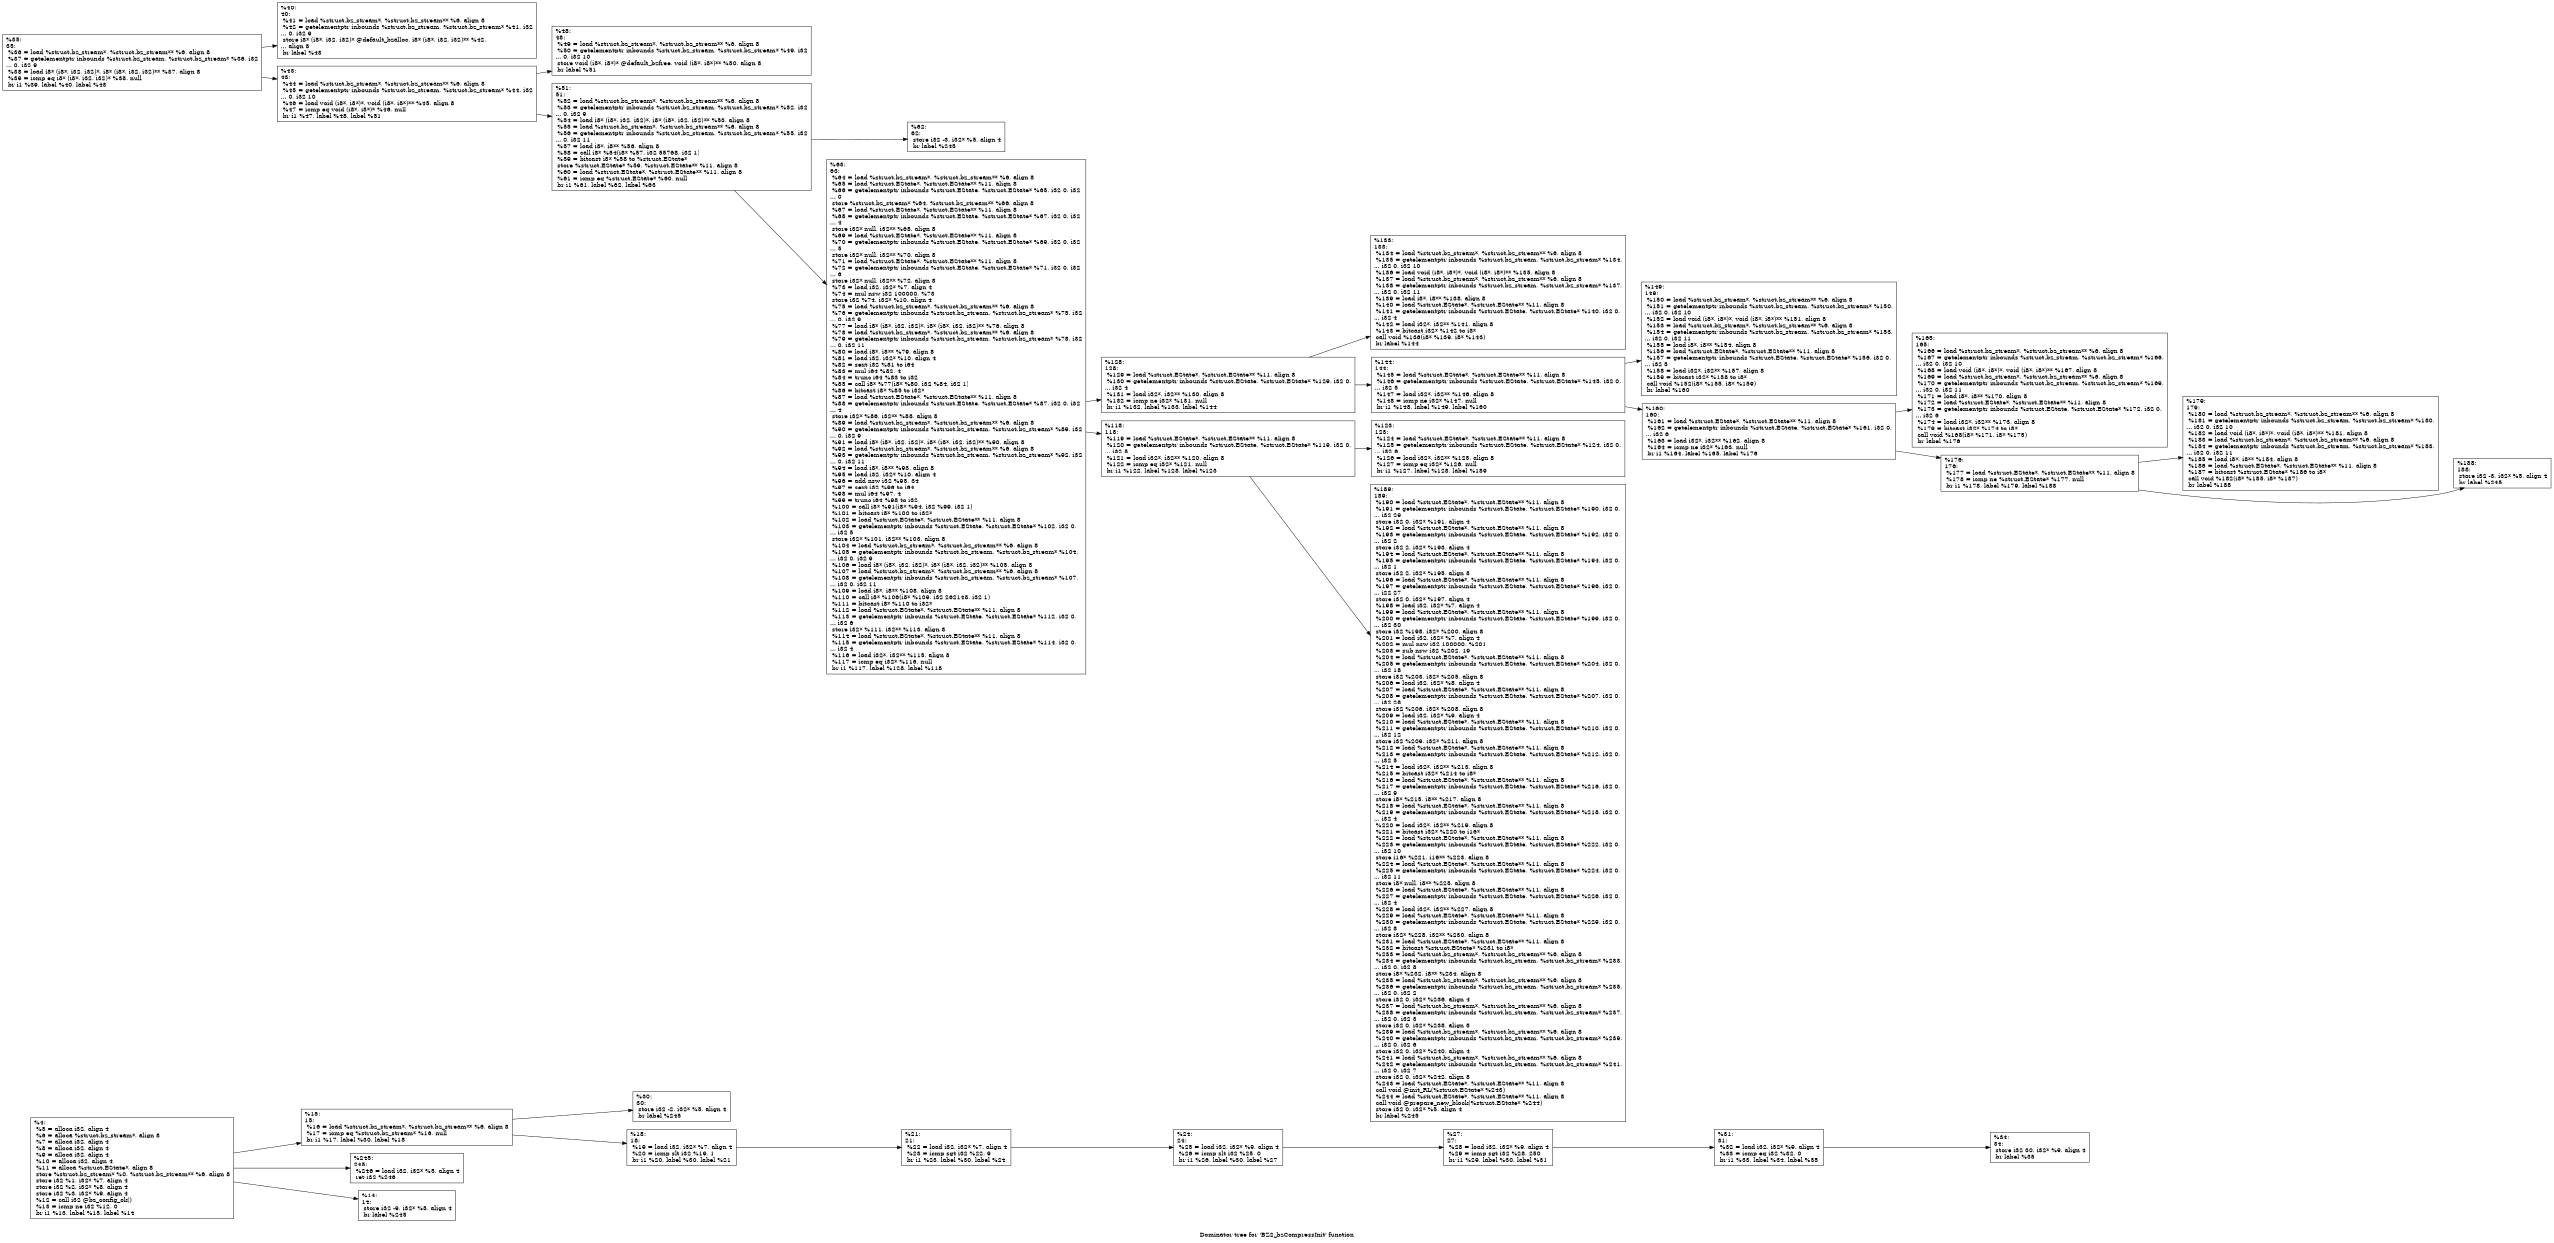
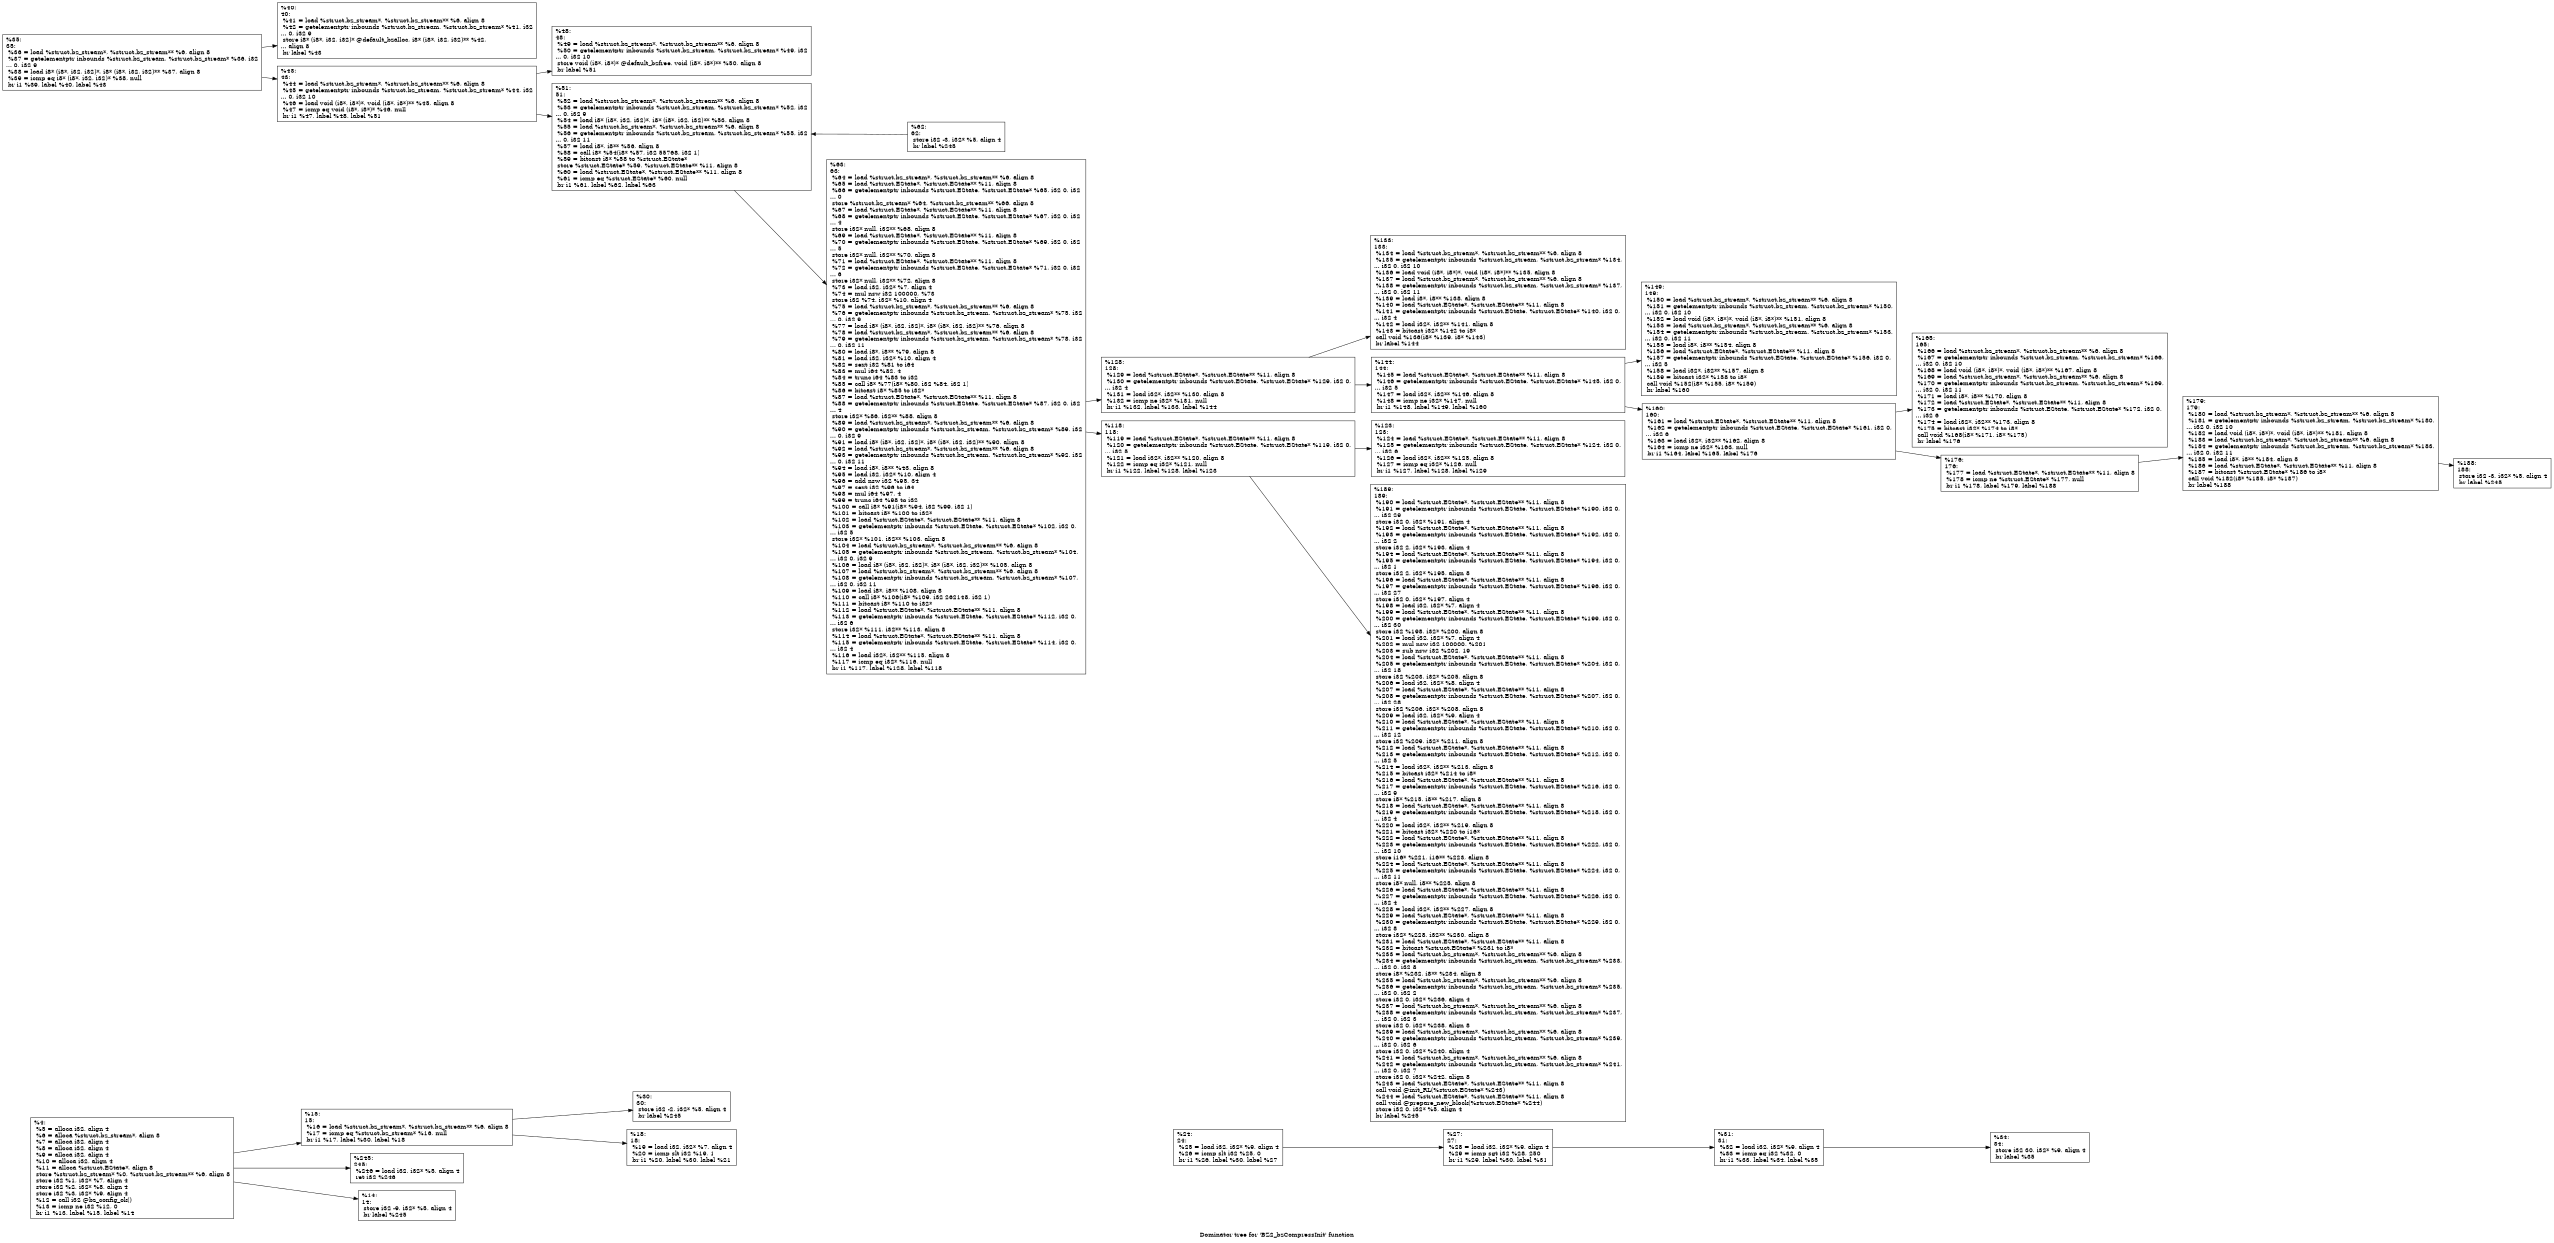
edge "%51:" -> "%62:": reversed
node "%165:": text "%179 = bitcast i32* %174 to i8*" -> "%175 = bitcast i32* %174 to i8*"
node "%63:": text "%94 = load i8*, i8** %93, align 8" -> "%94 = load i8*, i8** %43, align 8"
node "%123:": text "br i1 %127, label %128, label %189" -> "br i1 %127, label %128, label %129"
edge "%176:" -> "%188:": now "%179:" -> "%188:"
node "%189:": text "... i22 27" -> "... i32 27"
node "%21:": removed
